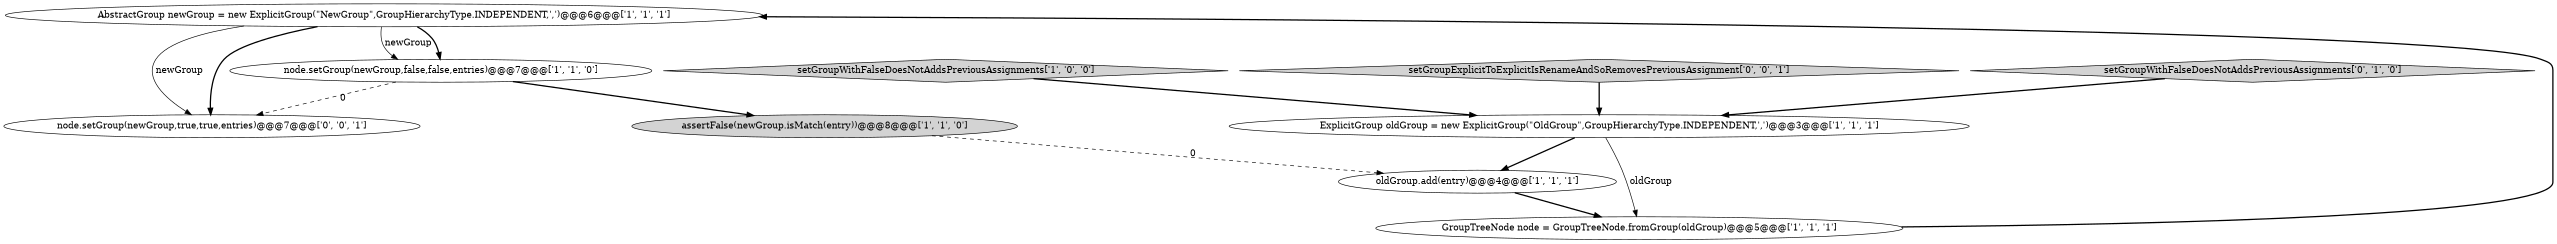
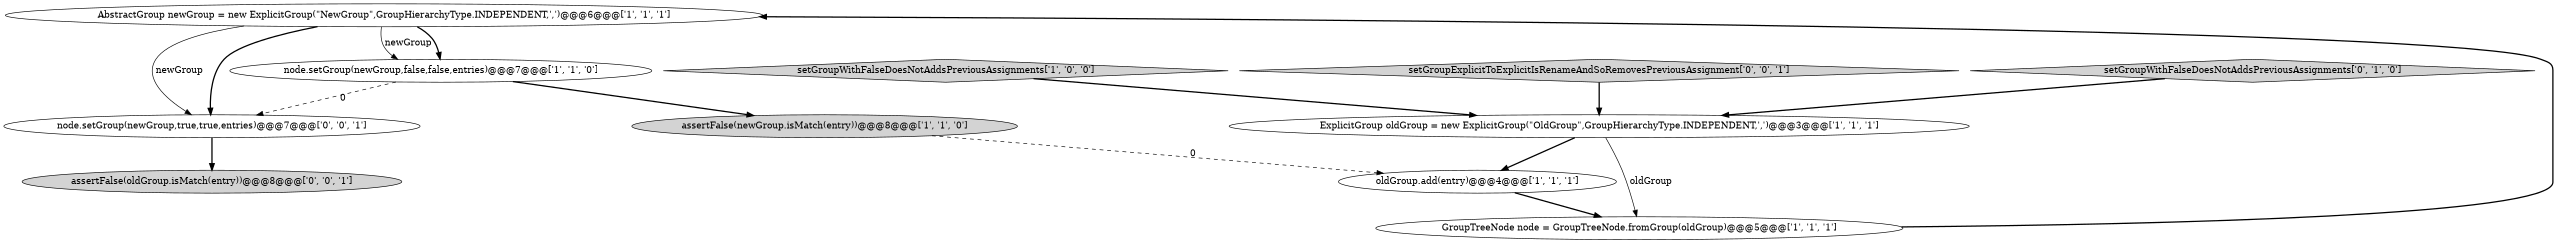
node "assertFalse(oldGroup.isMatch(entry))@@@8@@@['0', '0', '1']": added
